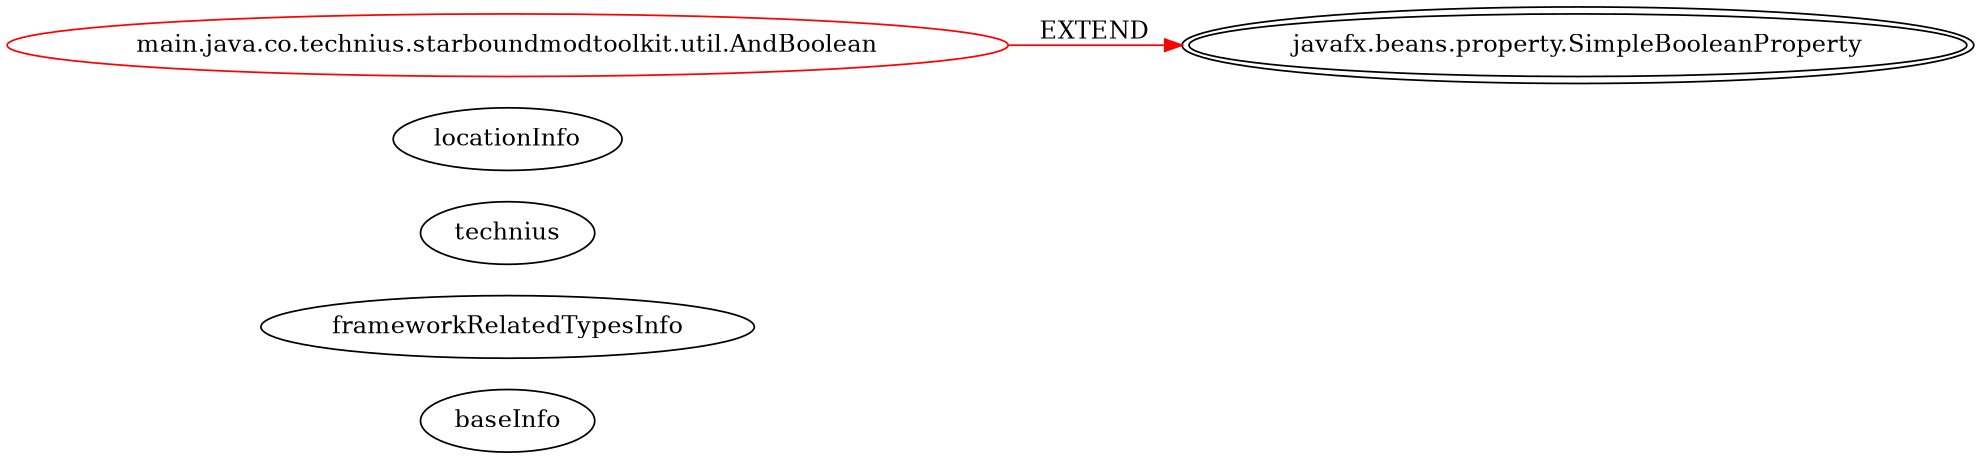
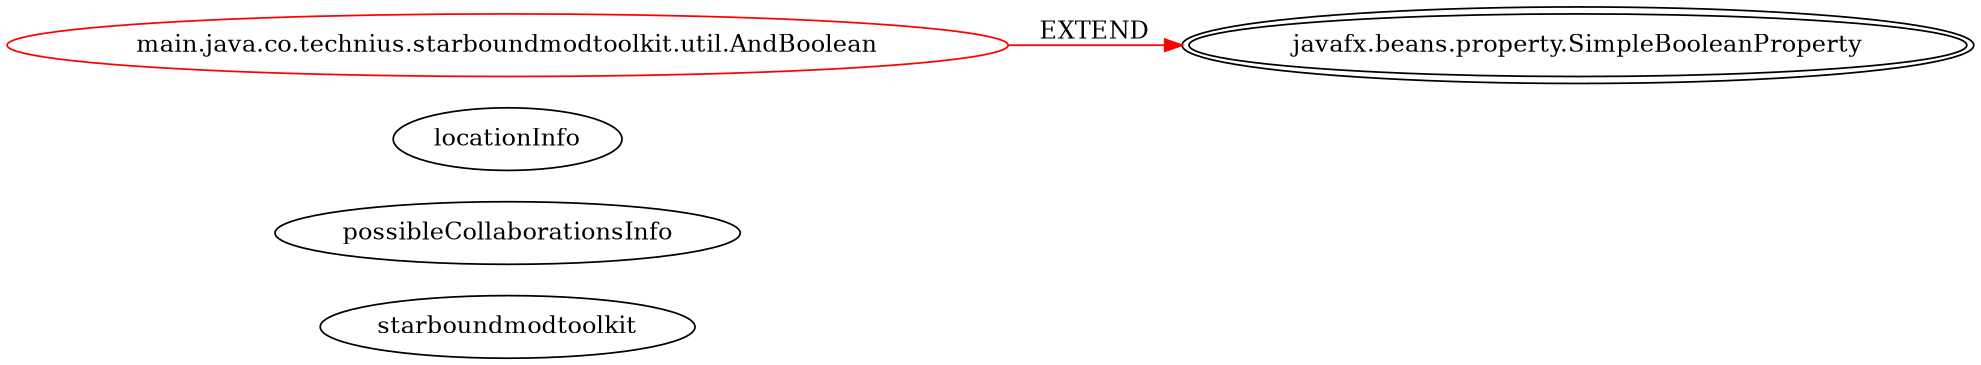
node "technius": label "technius" -> "possibleCollaborationsInfo"
node "frameworkRelatedTypesInfo": removed
node "baseInfo": label "baseInfo" -> "starboundmodtoolkit"
